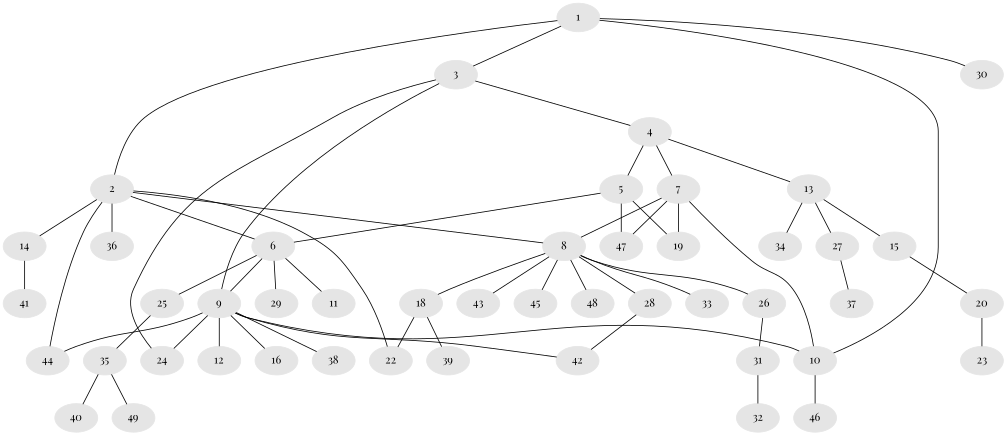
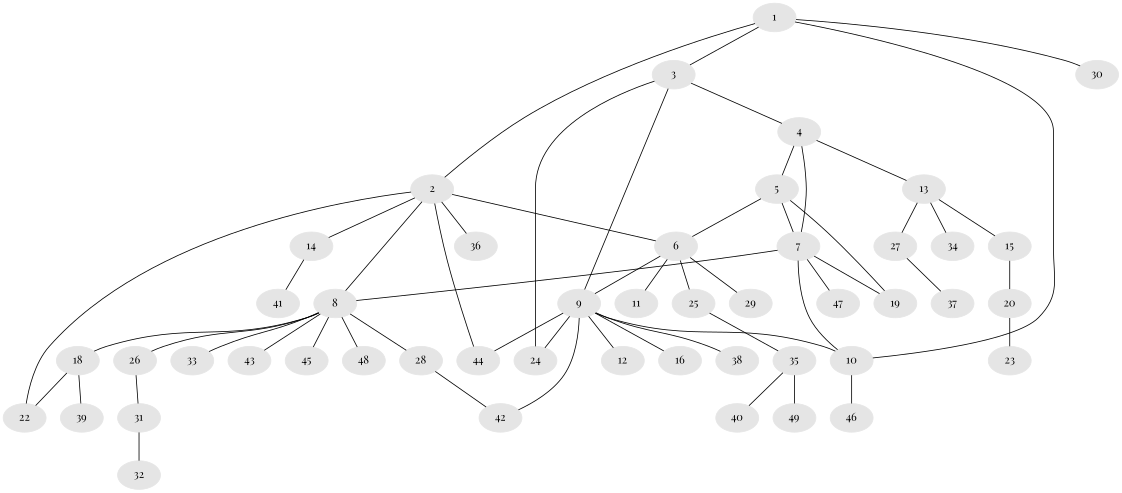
edge "5" -- "47": now "5" -- "7"
